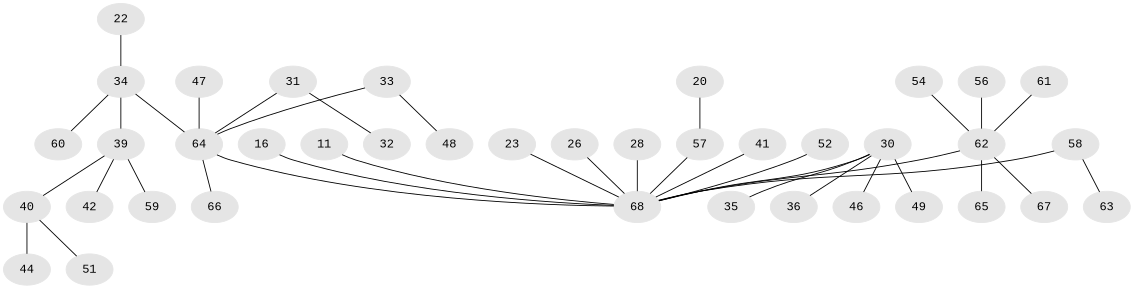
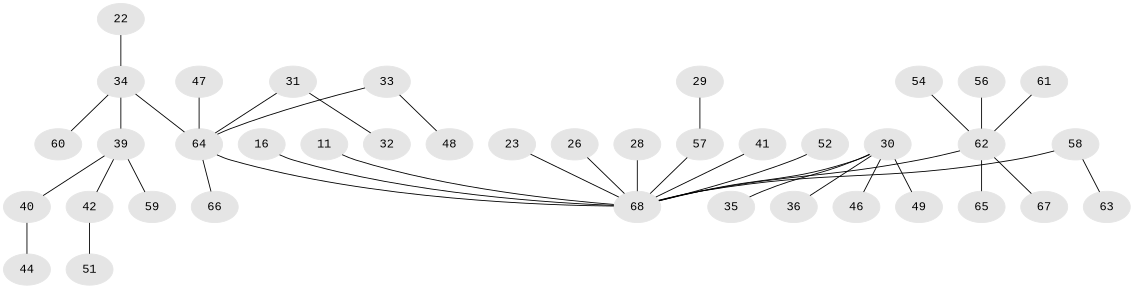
node "20": label "20" -> "29"
edge "40" -- "51": now "42" -- "51"
